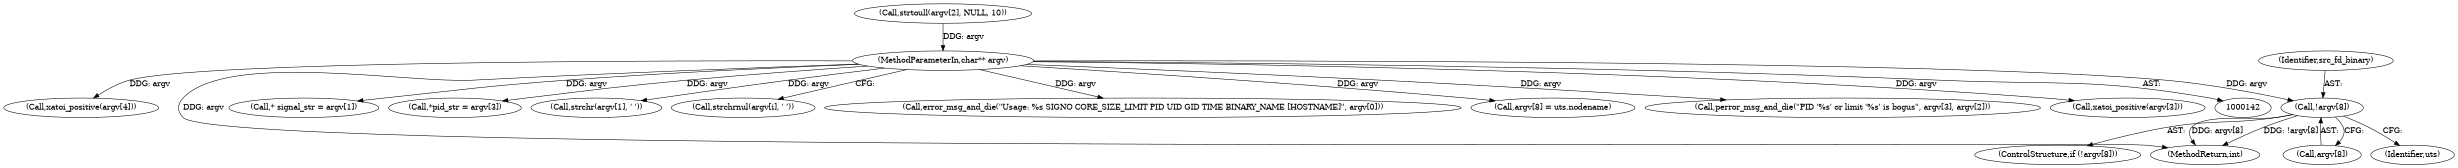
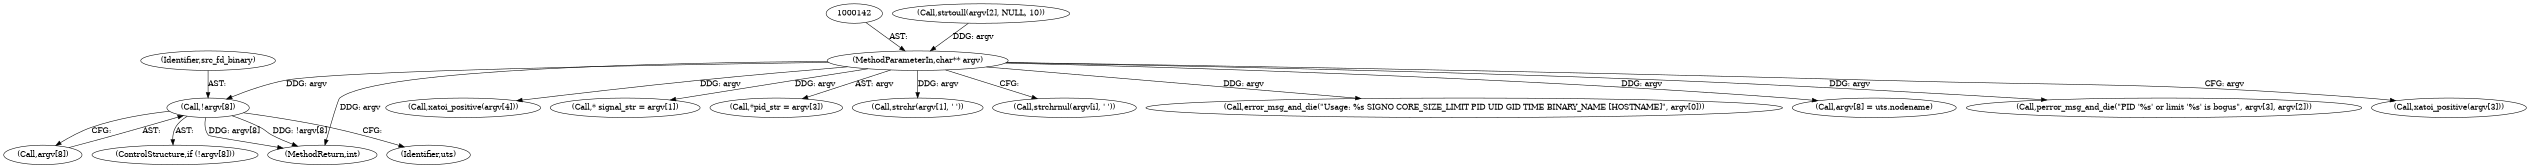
edge "(MethodParameterIn,char** argv)" -> "1000142": reversed
edge "(MethodParameterIn,char** argv)" -> "(Call,*pid_str = argv[3])": label "DDG: argv" -> "AST: argv"
edge "(MethodParameterIn,char** argv)" -> "(Call,xatoi_positive(argv[3]))": label "DDG: argv" -> "CFG: argv"
